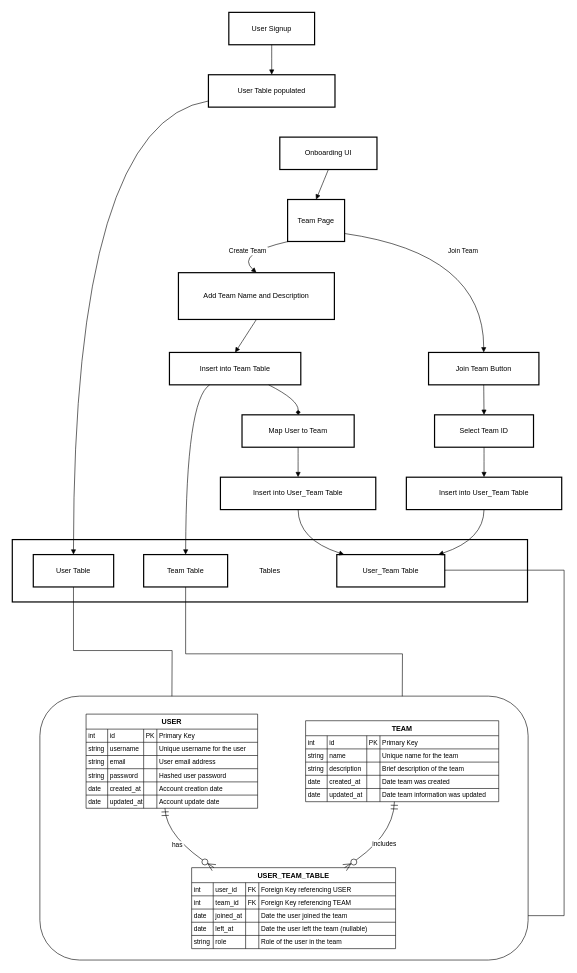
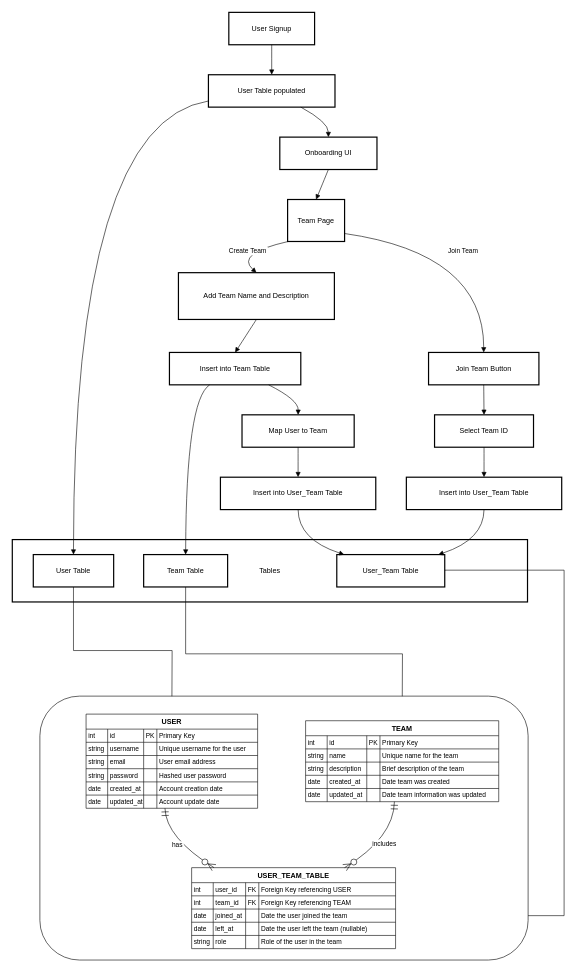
edge "User Table populated" -> "Onboarding UI": added
edge "Insert into Team Table" -> "Map User to Team": arrowhead diamond -> block
